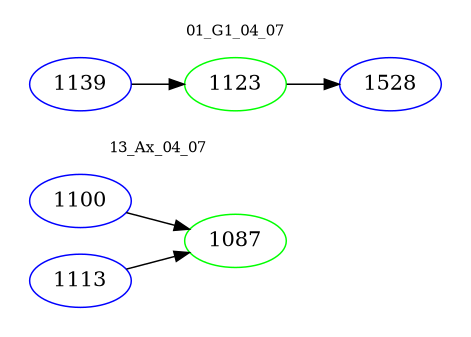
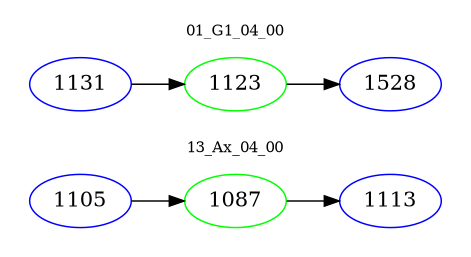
cluster "01_G1_04_07": label "01_G1_04_07" -> "01_G1_04_00"
node "1139": label "1139" -> "1131"
cluster "13_Ax_04_07": label "13_Ax_04_07" -> "13_Ax_04_00"
node "1100": label "1100" -> "1105"
edge "1113" -> "1087": reversed
